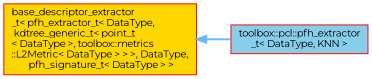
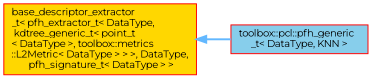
node "toolbox::pcl::pfh_extractor _t< DataType, KNN >": label "toolbox::pcl::pfh_extractor _t< DataType, KNN >" -> "toolbox::pcl::pfh_generic _t< DataType, KNN >"
